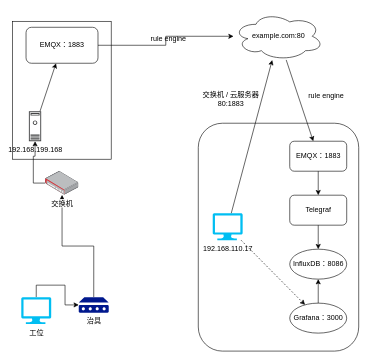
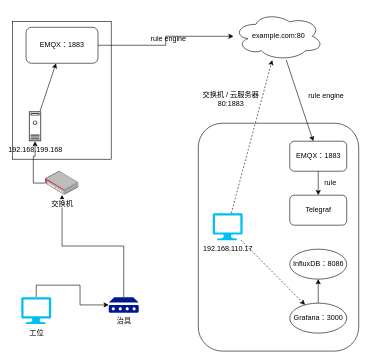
edge "192.168.110.17" -> "example.com:80": style solid -> dashed
node "rule": added
edge "Telegraf" -> "InfluxDB：8086": removed
node "治具": moved (94, 305) -> (124, 305)
